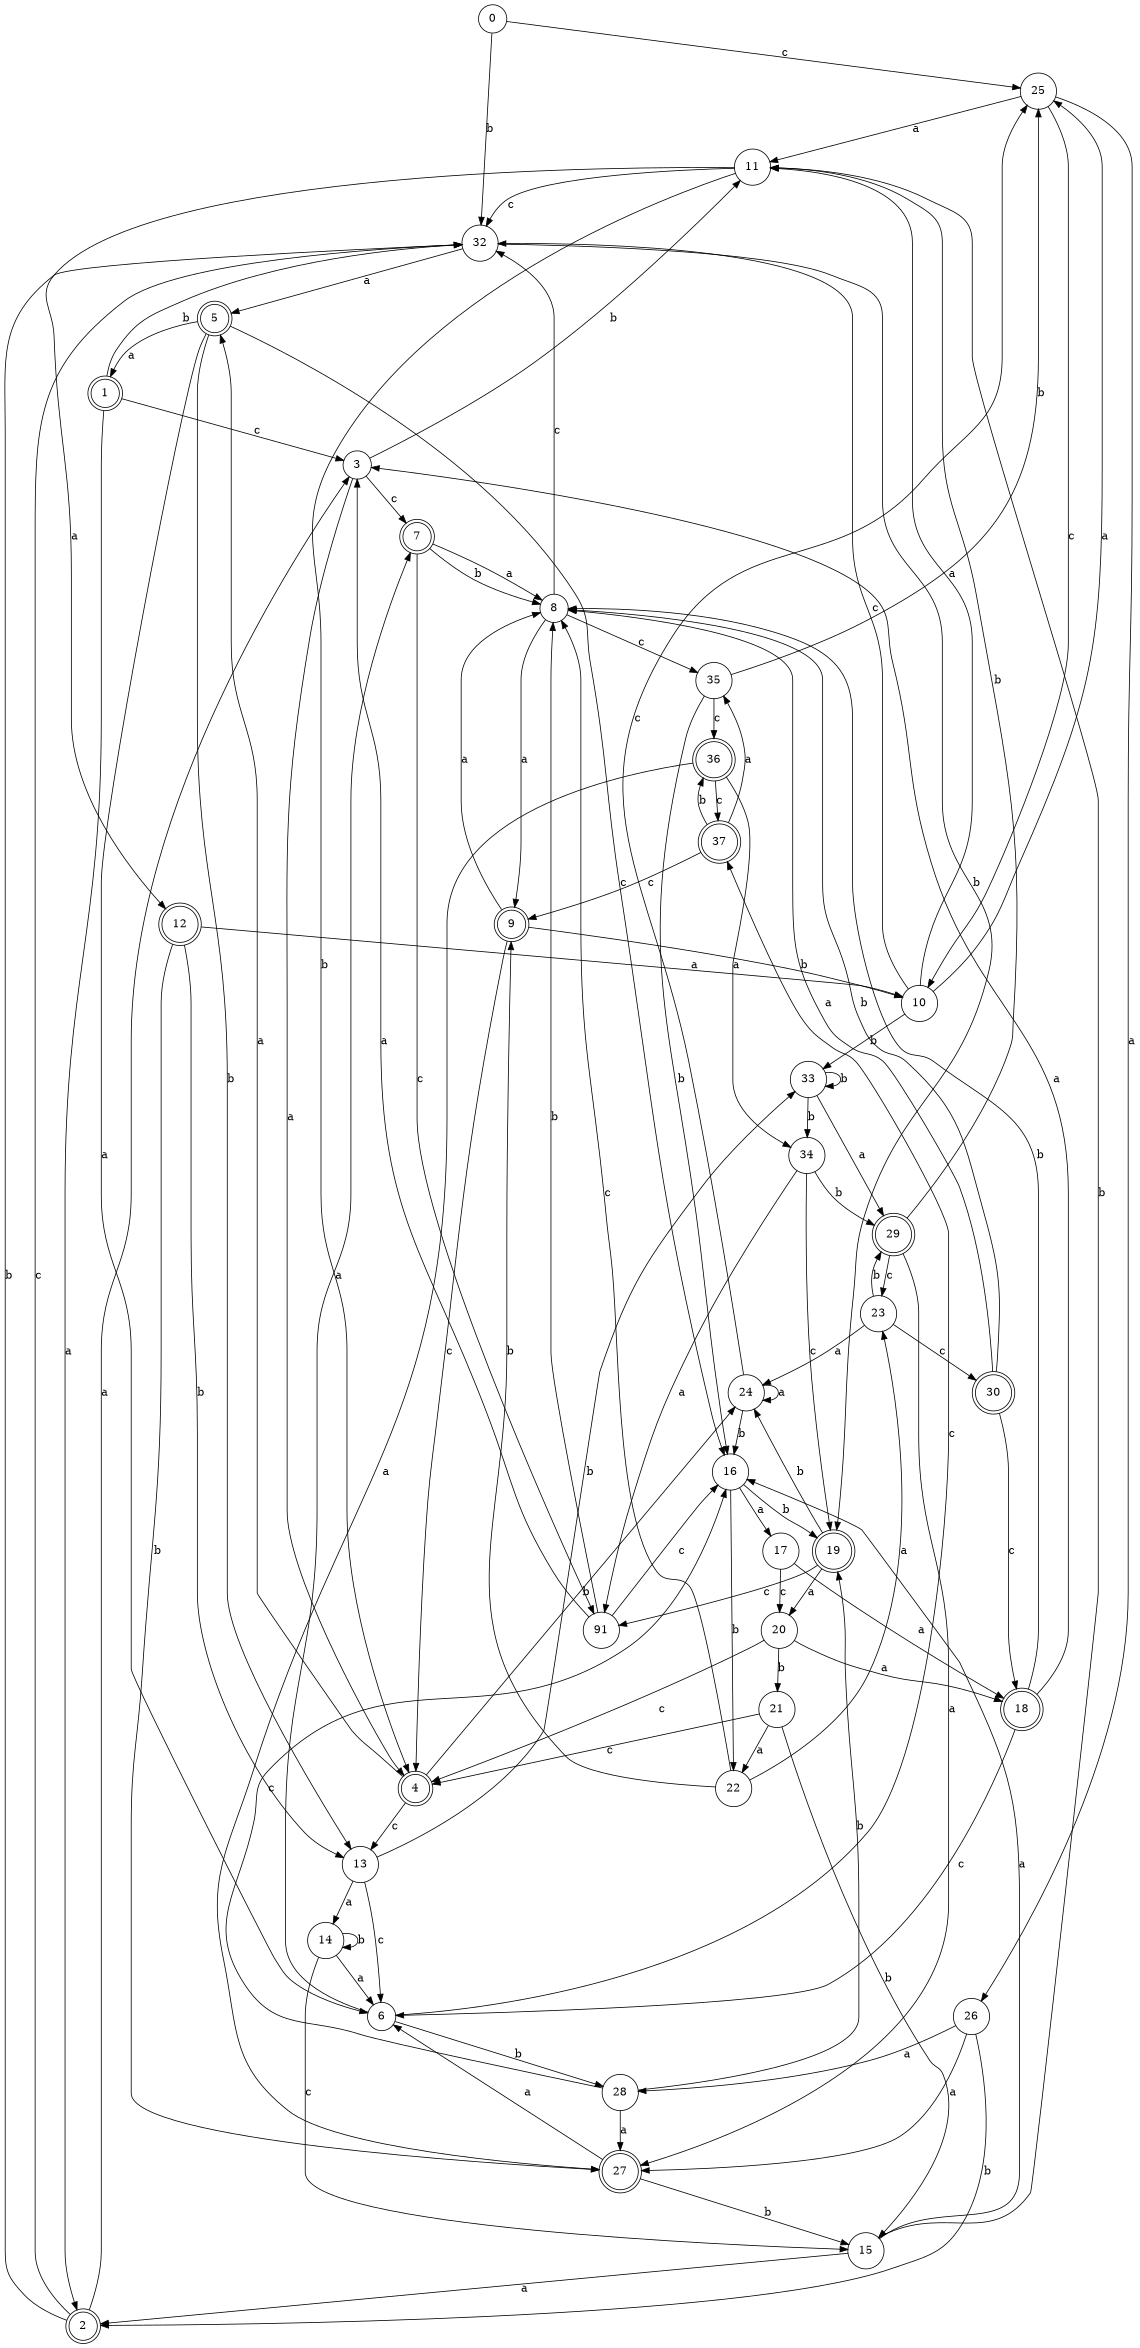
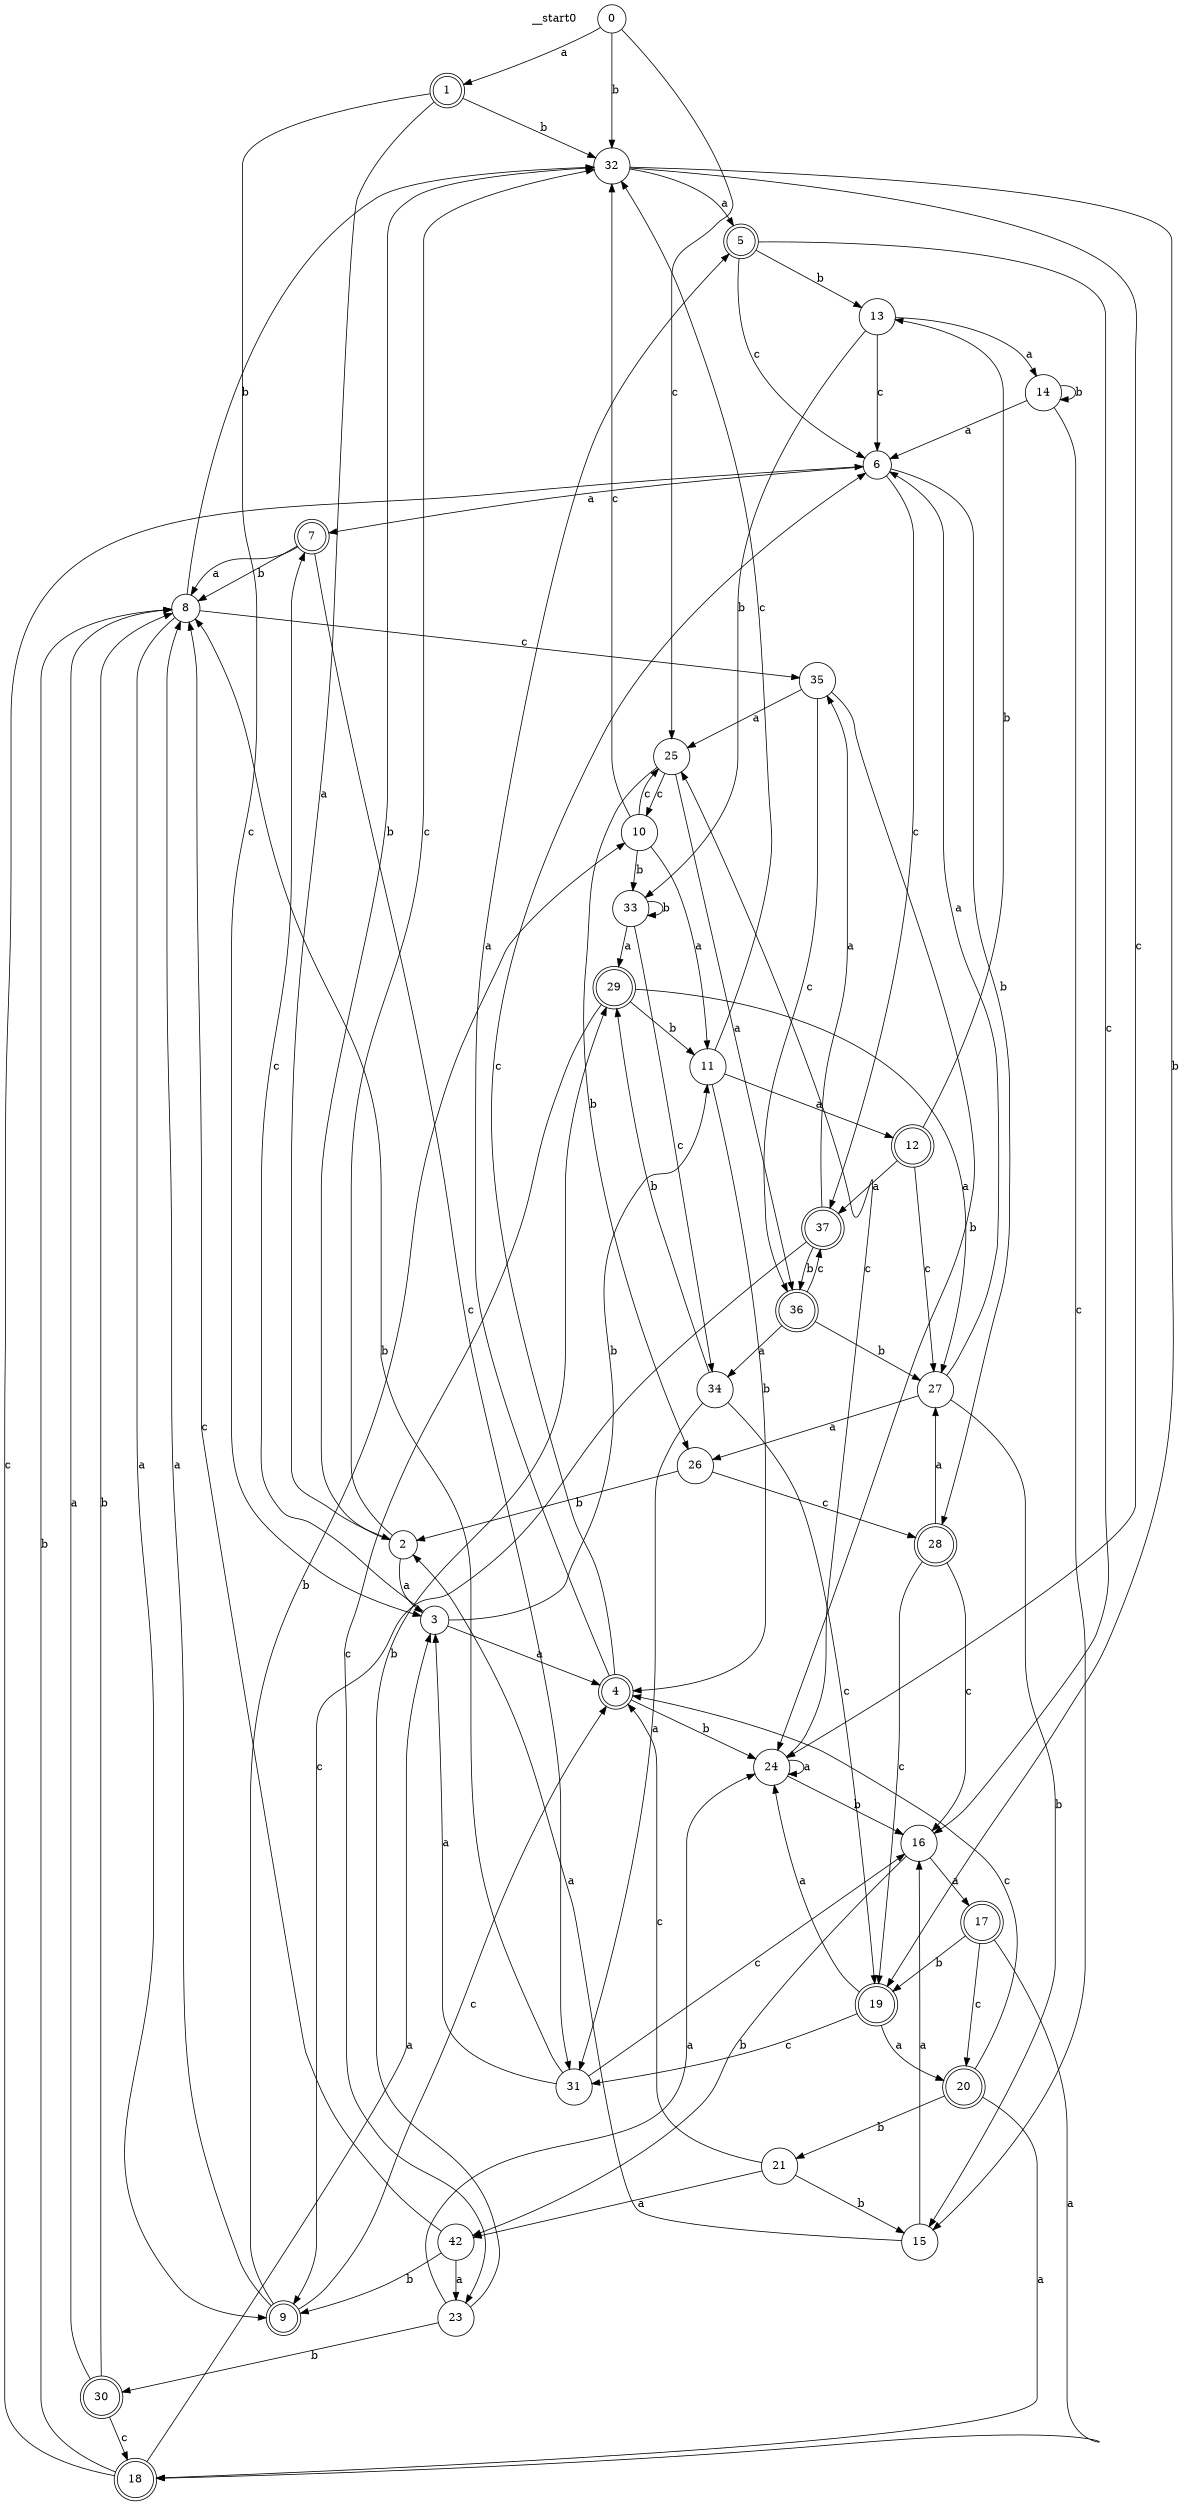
node "__start0": added
edge "25" -> "11": now "25" -> "36"
edge "5" -> "1": now "0" -> "1"
edge "35" -> "25": label "b" -> "a"
edge "8" -> "32": label "c" -> "b"
edge "10" -> "25": label "a" -> "c"
edge "32" -> "24": added, label "c"
edge "12" -> "10": now "12" -> "37"
edge "25" -> "26": label "a" -> "b"
edge "35" -> "16": now "35" -> "24"
edge "33" -> "34": label "b" -> "c"
edge "5" -> "6": label "a" -> "c"
edge "15" -> "11": removed, label "b"
edge "23" -> "30": label "c" -> "b"
edge "36" -> "27": label "a" -> "b"
edge "19" -> "24": label "b" -> "a"
edge "16" -> "19": now "17" -> "19"
edge "12" -> "27": label "b" -> "c"
node "17": shape circle -> doublecircle
node "91": label "91" -> "31"
node "20": shape circle -> doublecircle
node "22": label "22" -> "42"
edge "4" -> "13": now "4" -> "6"
edge "28" -> "19": label "b" -> "c"
edge "26" -> "28": label "a" -> "c"
node "28": shape circle -> doublecircle
edge "26" -> "27": reversed
node "27": shape doublecircle -> circle
node "2": shape doublecircle -> circle
